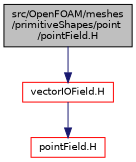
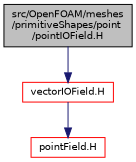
node "src/OpenFOAM/meshes /primitiveShapes/point /pointField.H": label "src/OpenFOAM/meshes /primitiveShapes/point /pointField.H" -> "src/OpenFOAM/meshes /primitiveShapes/point /pointIOField.H"
